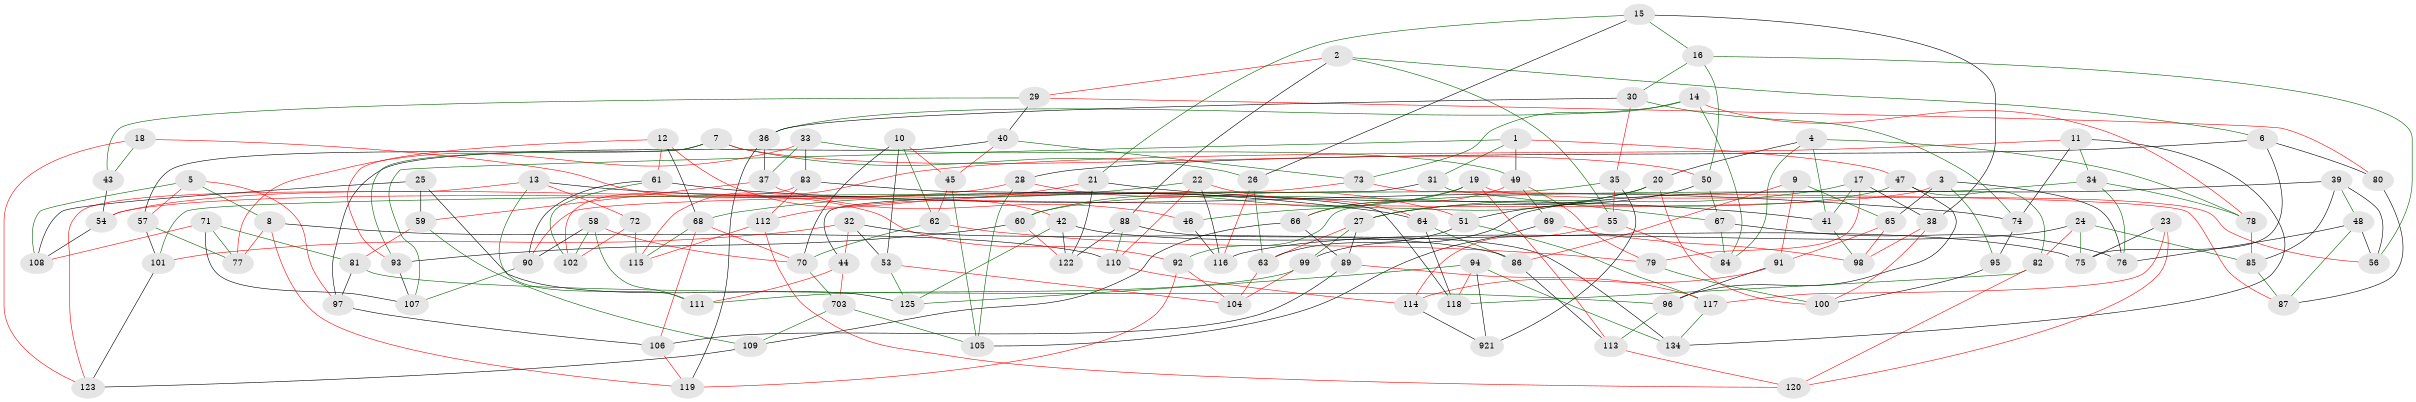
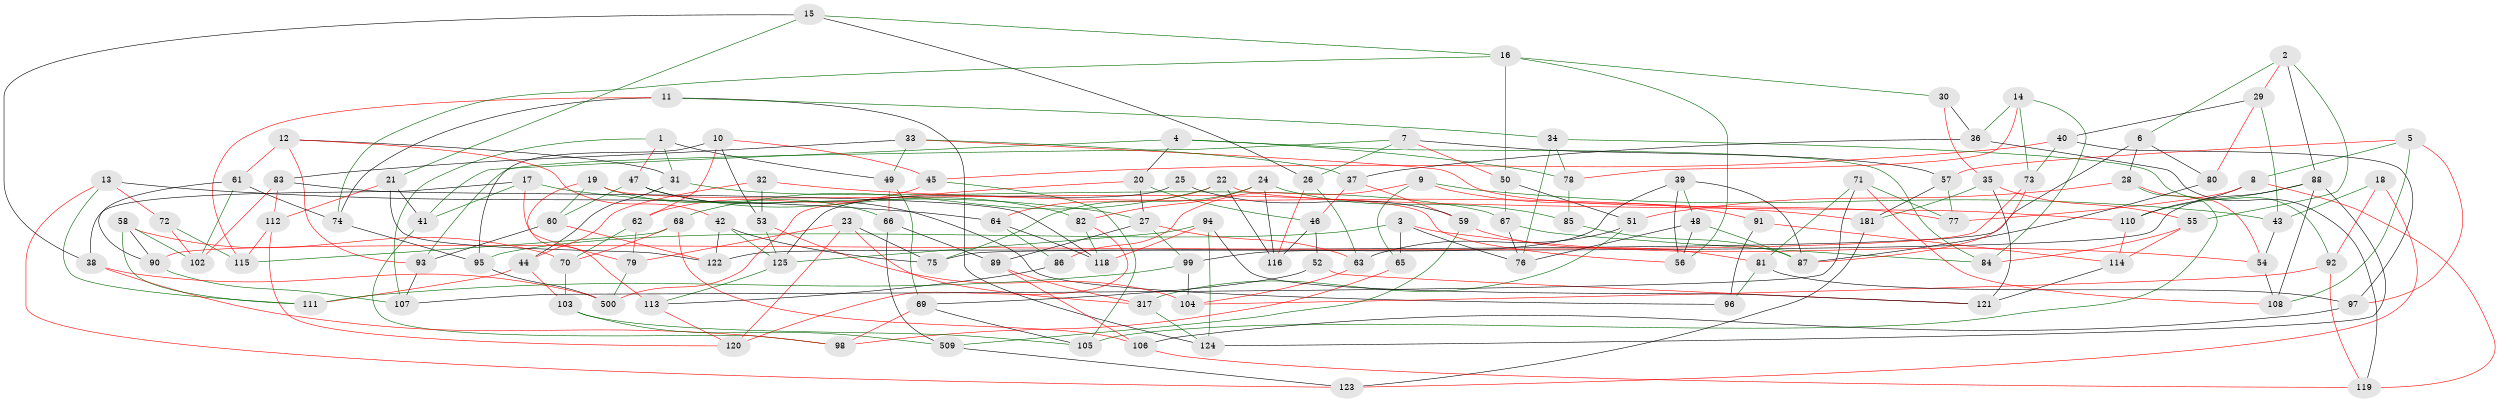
edge "30" -- "74": now "16" -- "74"
edge "12" -- "68": now "12" -- "31"
edge "10" -- "70": now "10" -- "95"
edge "10" -- "62": color darkgreen -> red
edge "25" -- "108": now "88" -- "108"
edge "9" -- "43": added
edge "50" -- "67": color darkgreen -> red
edge "49" -- "79": now "23" -- "79"
edge "32" -- "86": removed
edge "39" -- "85": now "39" -- "87"
edge "65" -- "91": removed
node "101": label "101" -> "181"
node "52": added
edge "99" -- "104": color red -> black
node "703": label "703" -> "103"
node "117": label "117" -> "317"
node "100": label "100" -> "500"
edge "96" -- "113": now "125" -- "113"
edge "89" -- "106": color black -> red
node "109": label "109" -> "509"
node "921": label "921" -> "121"
node "134": label "134" -> "124"
